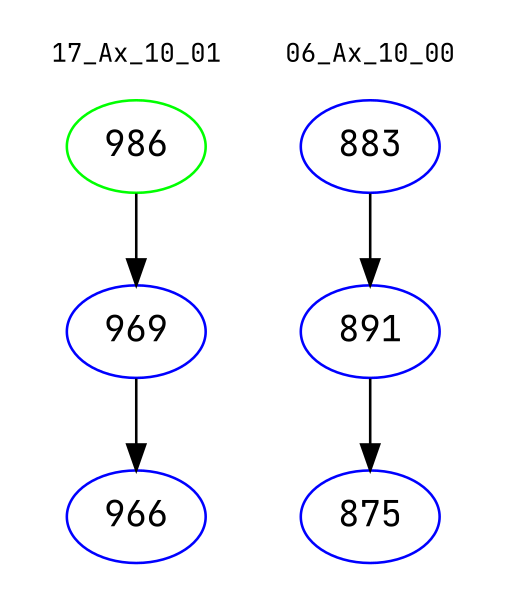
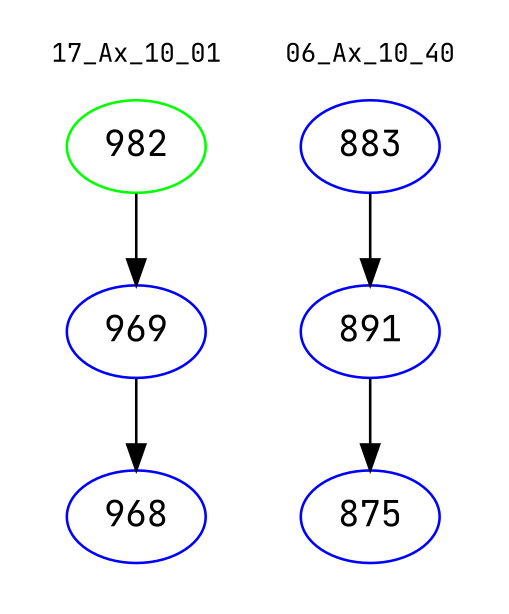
cluster "06_Ax_10_00": label "06_Ax_10_00" -> "06_Ax_10_40"
node "986": label "986" -> "982"
node "966": label "966" -> "968"
